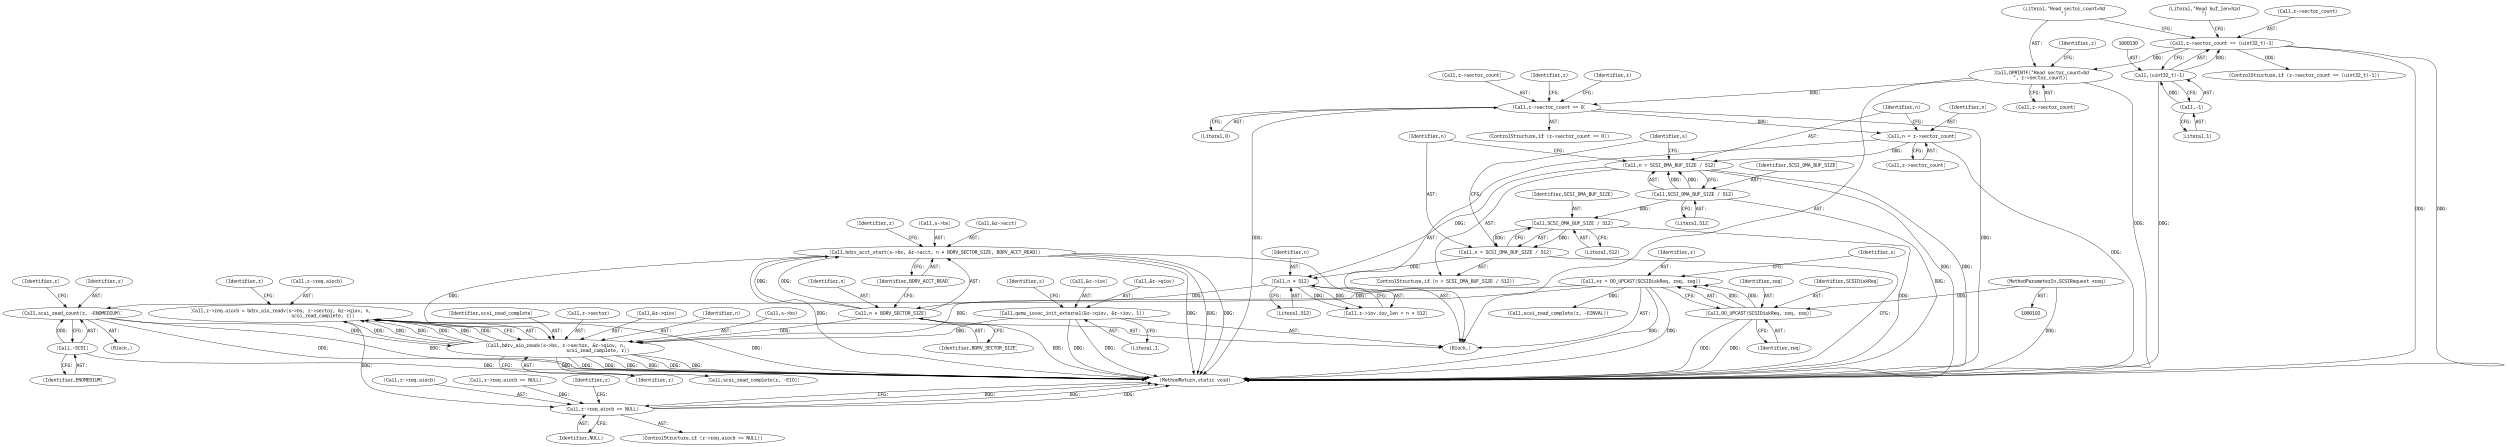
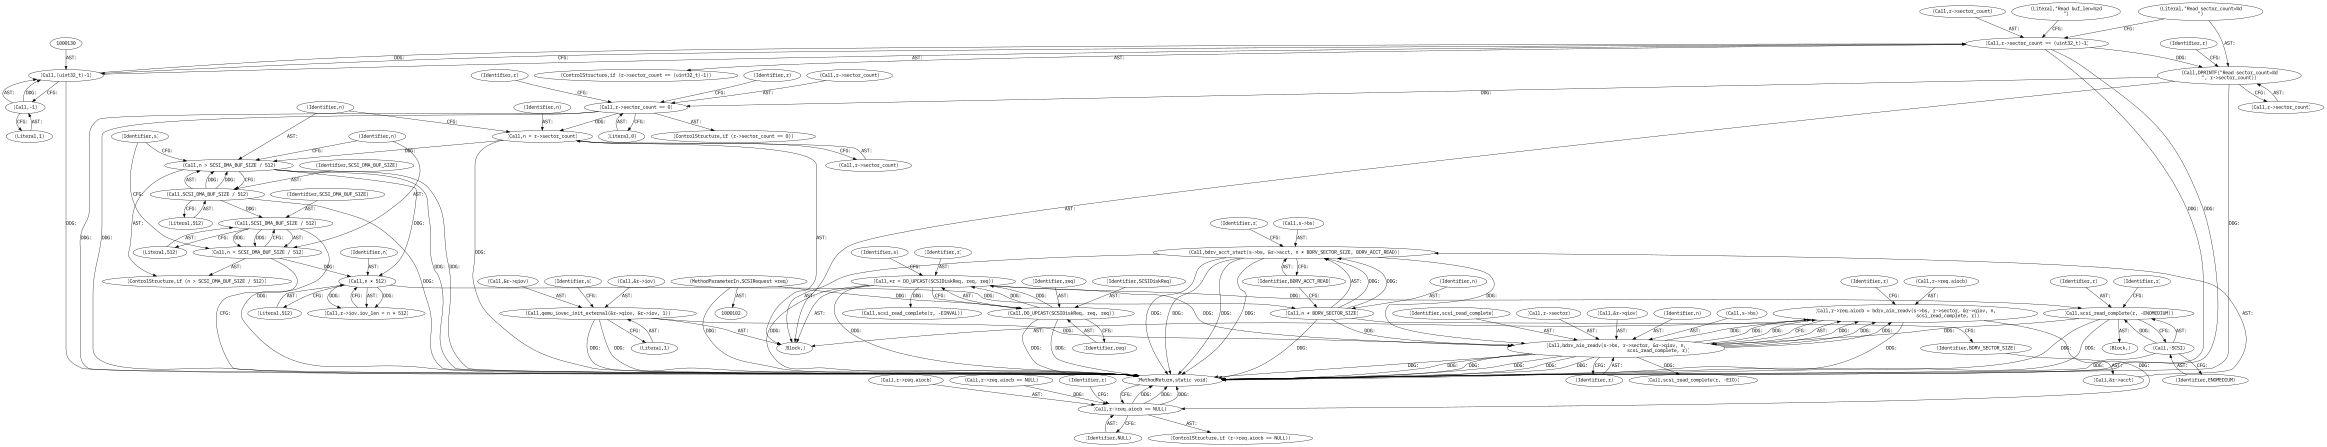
edge "(Call,r->sector_count == (uint32_t)-1)" -> "(ControlStructure,if (r->sector_count == (uint32_t)-1))": label "DDG: " -> "AST: "
node "(Call,scsi_read_count(r, -ENOMEDIUM))": label "(Call,scsi_read_count(r, -ENOMEDIUM))" -> "(Call,scsi_read_complete(r, -ENOMEDIUM))"
edge "(Identifier,BDRV_SECTOR_SIZE)" -> "(Call,n * BDRV_SECTOR_SIZE)": now "(Identifier,BDRV_SECTOR_SIZE)" -> "(Call,&r->acct)"
